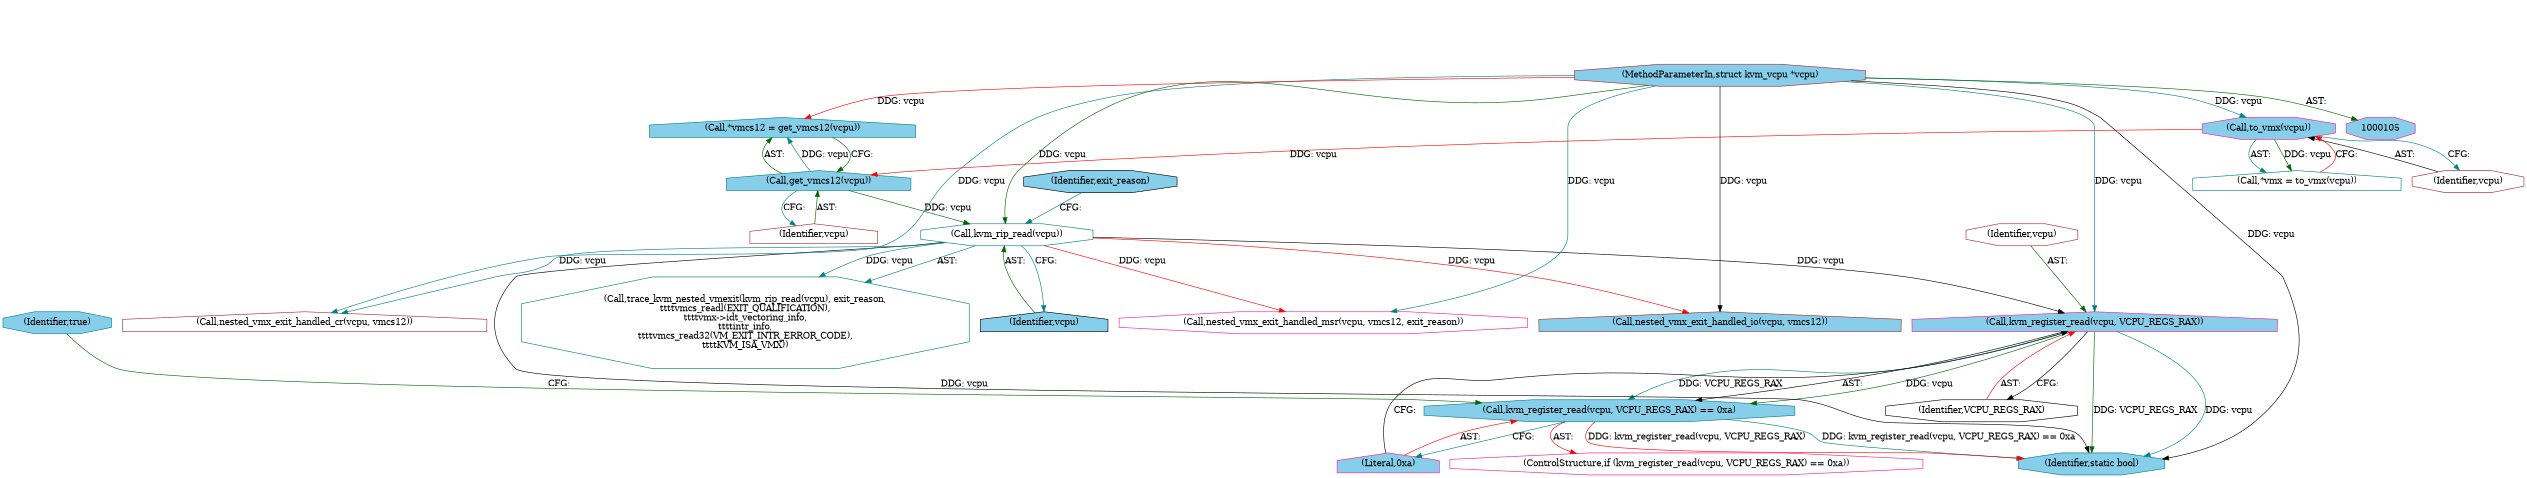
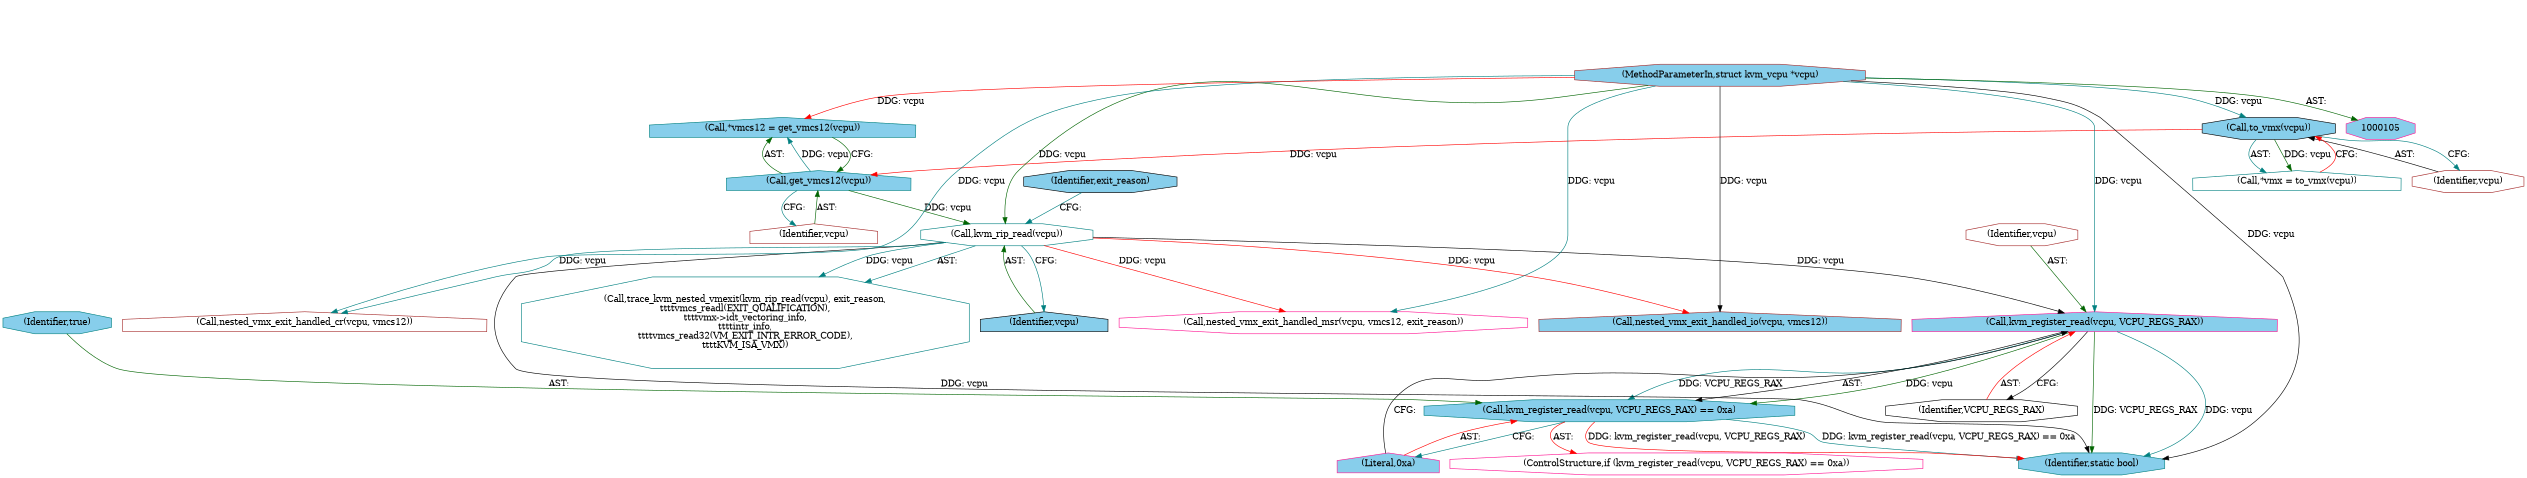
node "(Call,to_vmx(vcpu))": color deeppink -> black
edge "(Identifier,true)" -> "(Call,kvm_register_read(vcpu, VCPU_REGS_RAX) == 0xa)": label "CFG: " -> "AST: "
